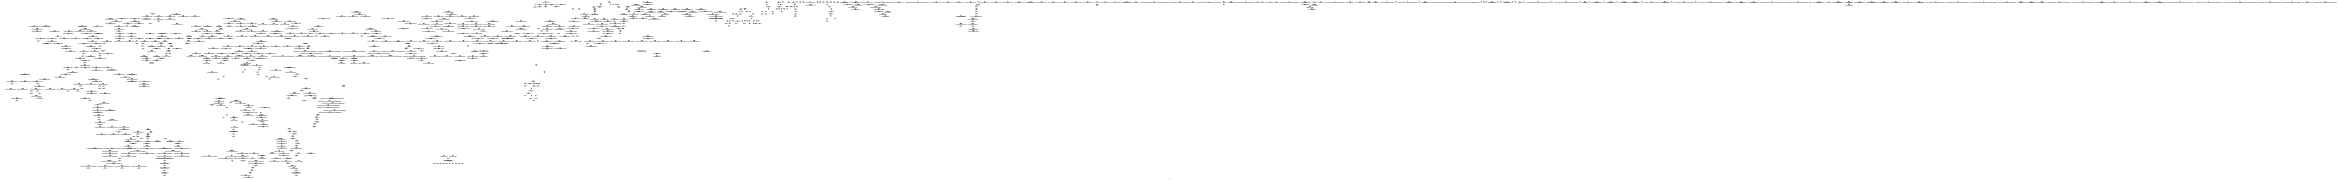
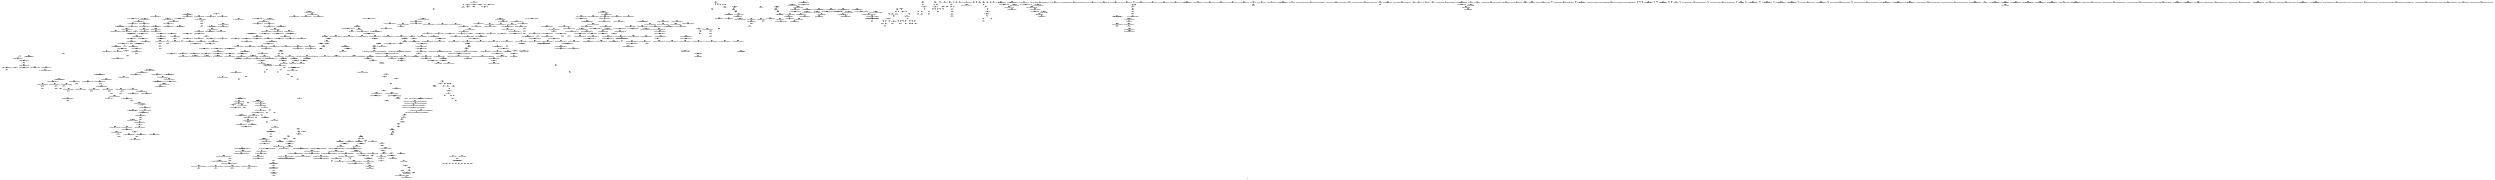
node "NodeID: 1713": added
